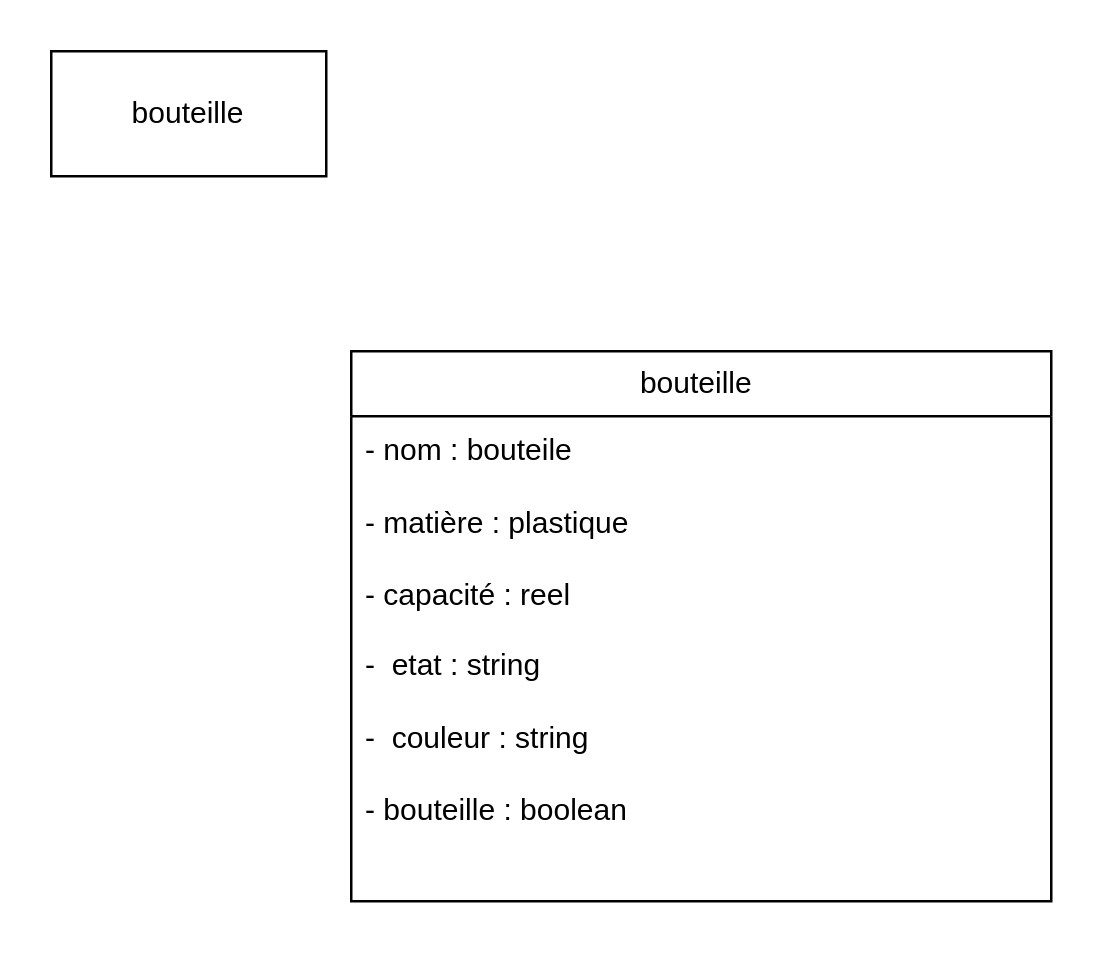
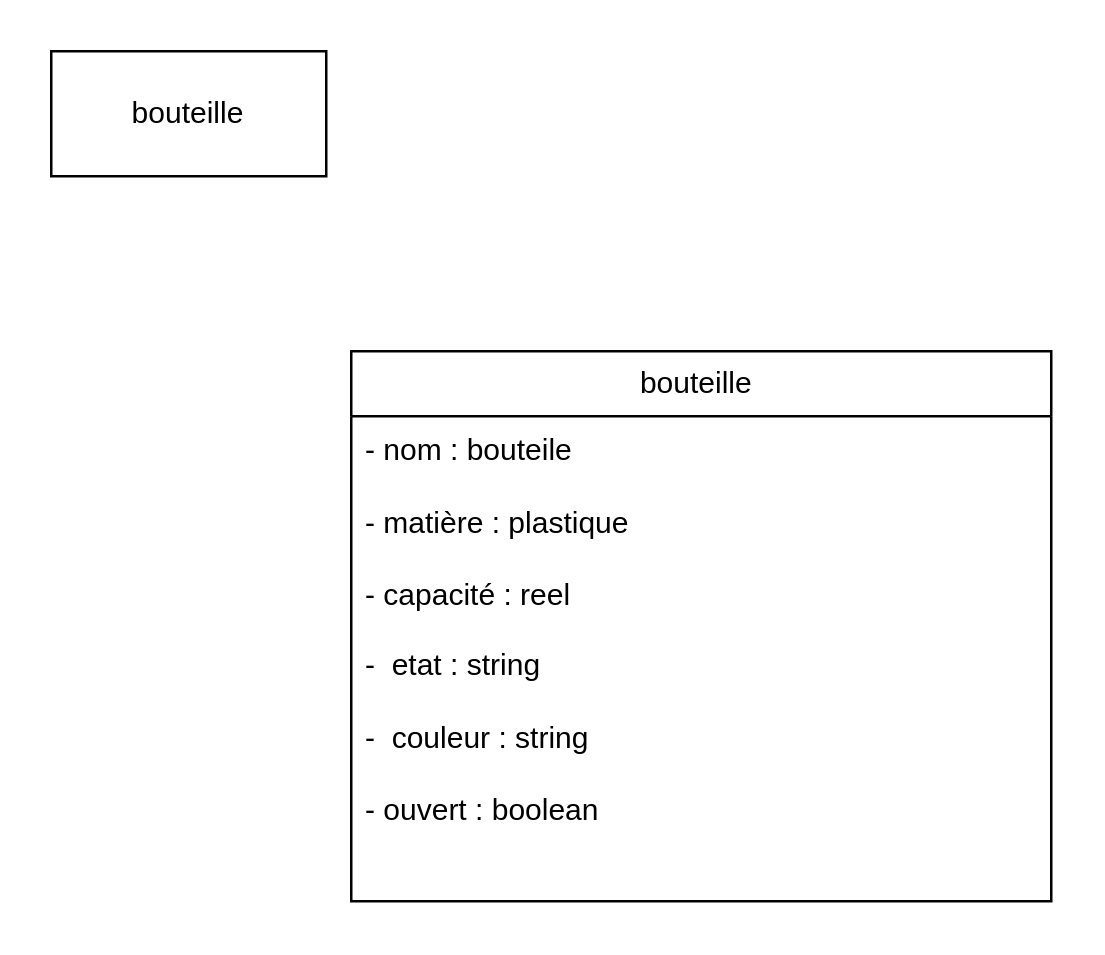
node "- nom : bouteile - matière : plastique - capacité : reel - etat : string - couleur : string - bouteille : boolean": label "- nom : bouteile - matière : plastique - capacité : reel - etat : string - couleur : string - bouteille : boolean" -> "- nom : bouteile - matière : plastique - capacité : reel - etat : string - couleur : string - ouvert : boolean"
